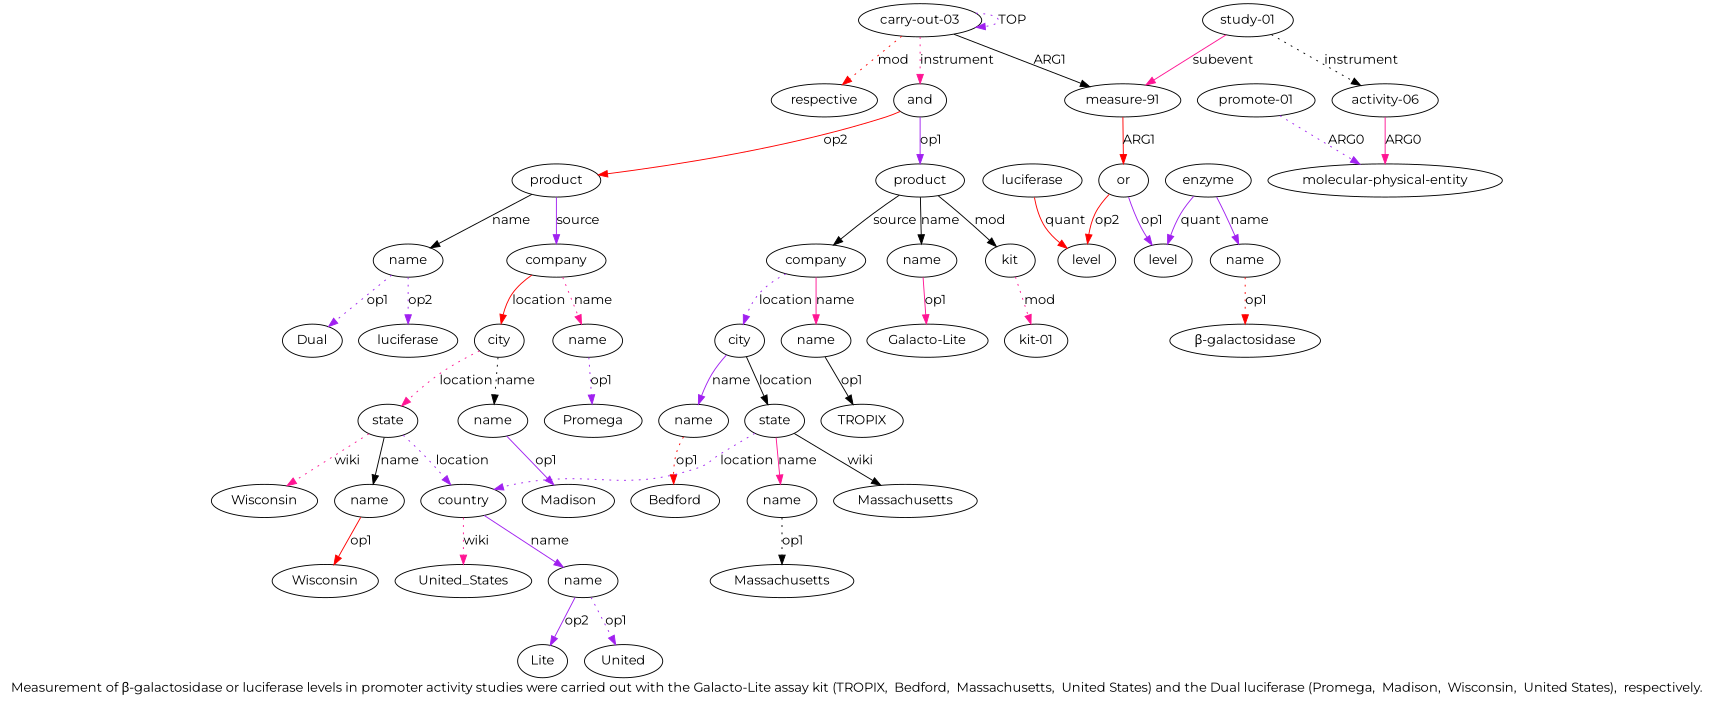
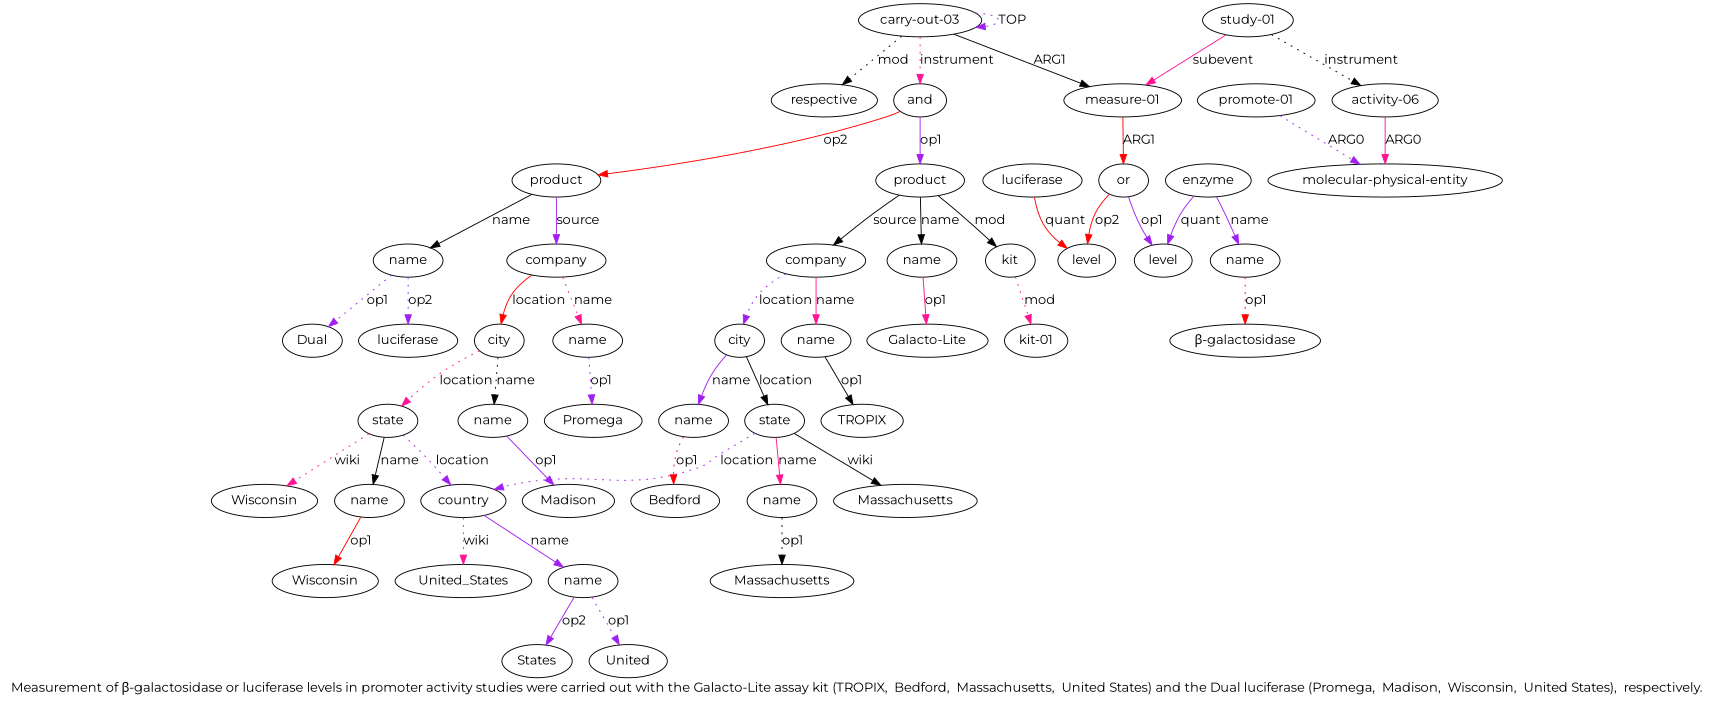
edge "carry-out-03" -> "respective": color red -> black
node "measure-91": label "measure-91" -> "measure-01"
node "Lite": label "Lite" -> "States"
